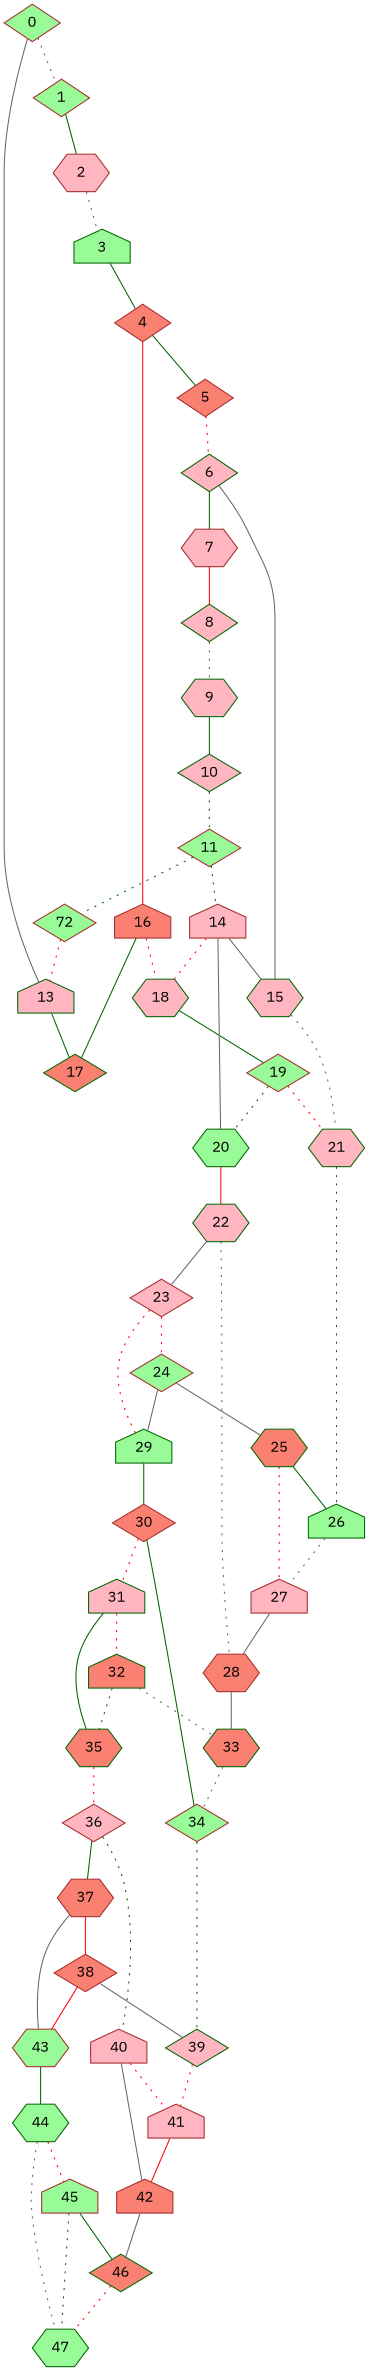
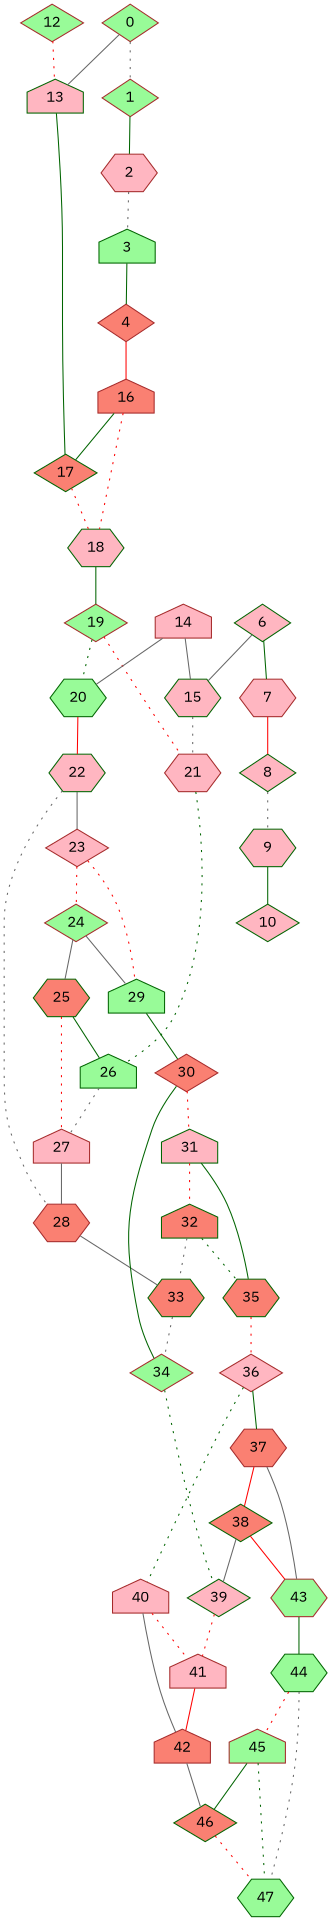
node "5": removed
node "11": removed
node "72": label "72" -> "12"
edge "14" -- "18": now "17" -- "18"
node "21": color darkgreen -> brown
node "38": color brown -> darkgreen
